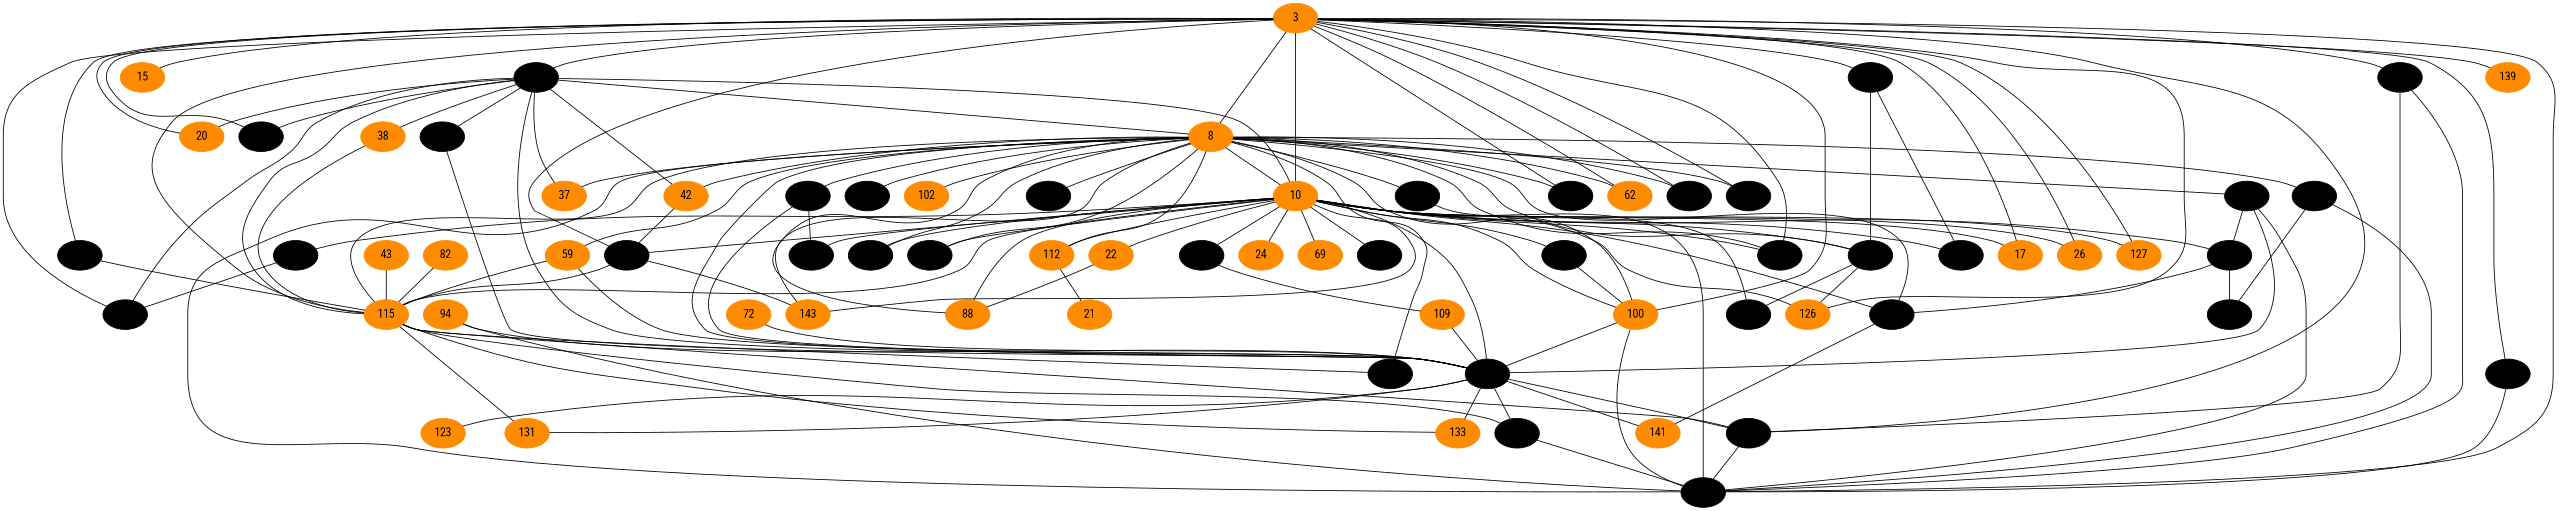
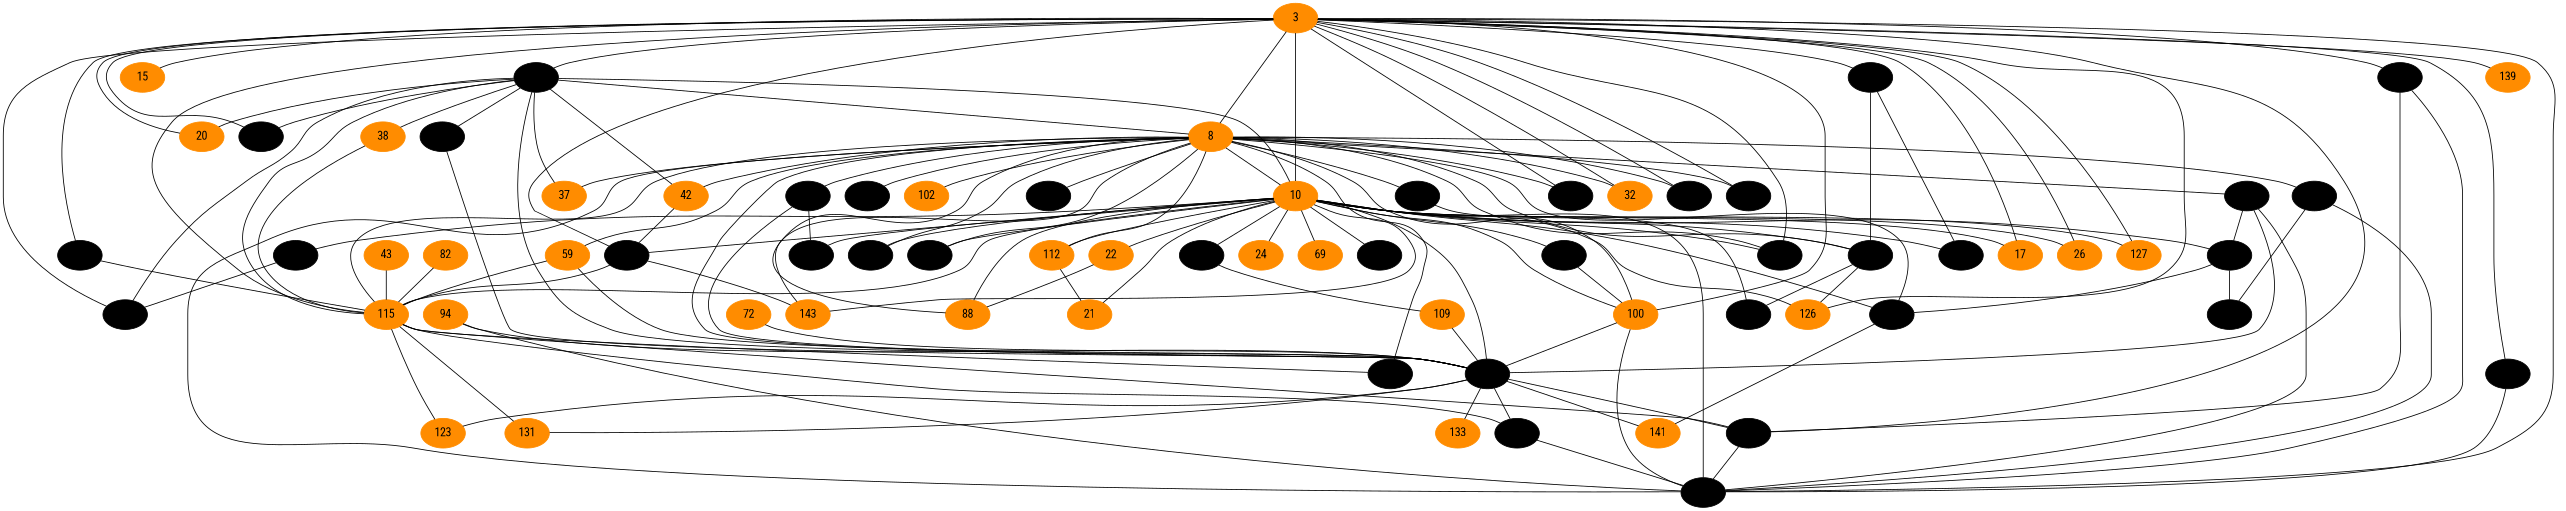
node "62": label "62" -> "32"
edge "10" -- "21": added
edge "115" -- "133": now "115" -- "123"
